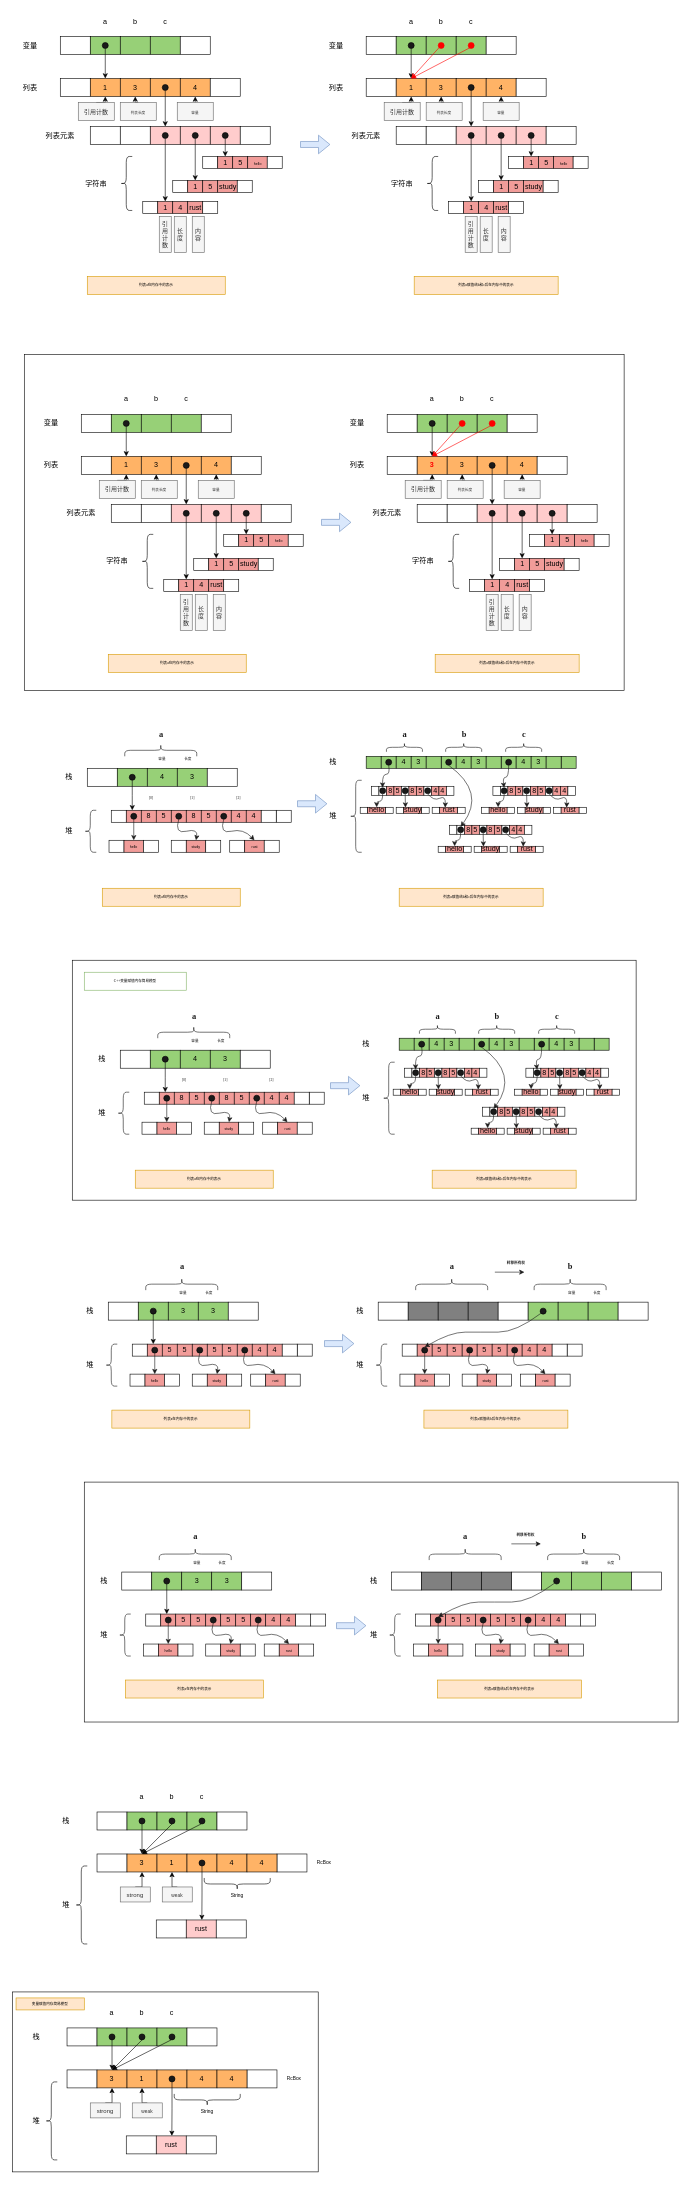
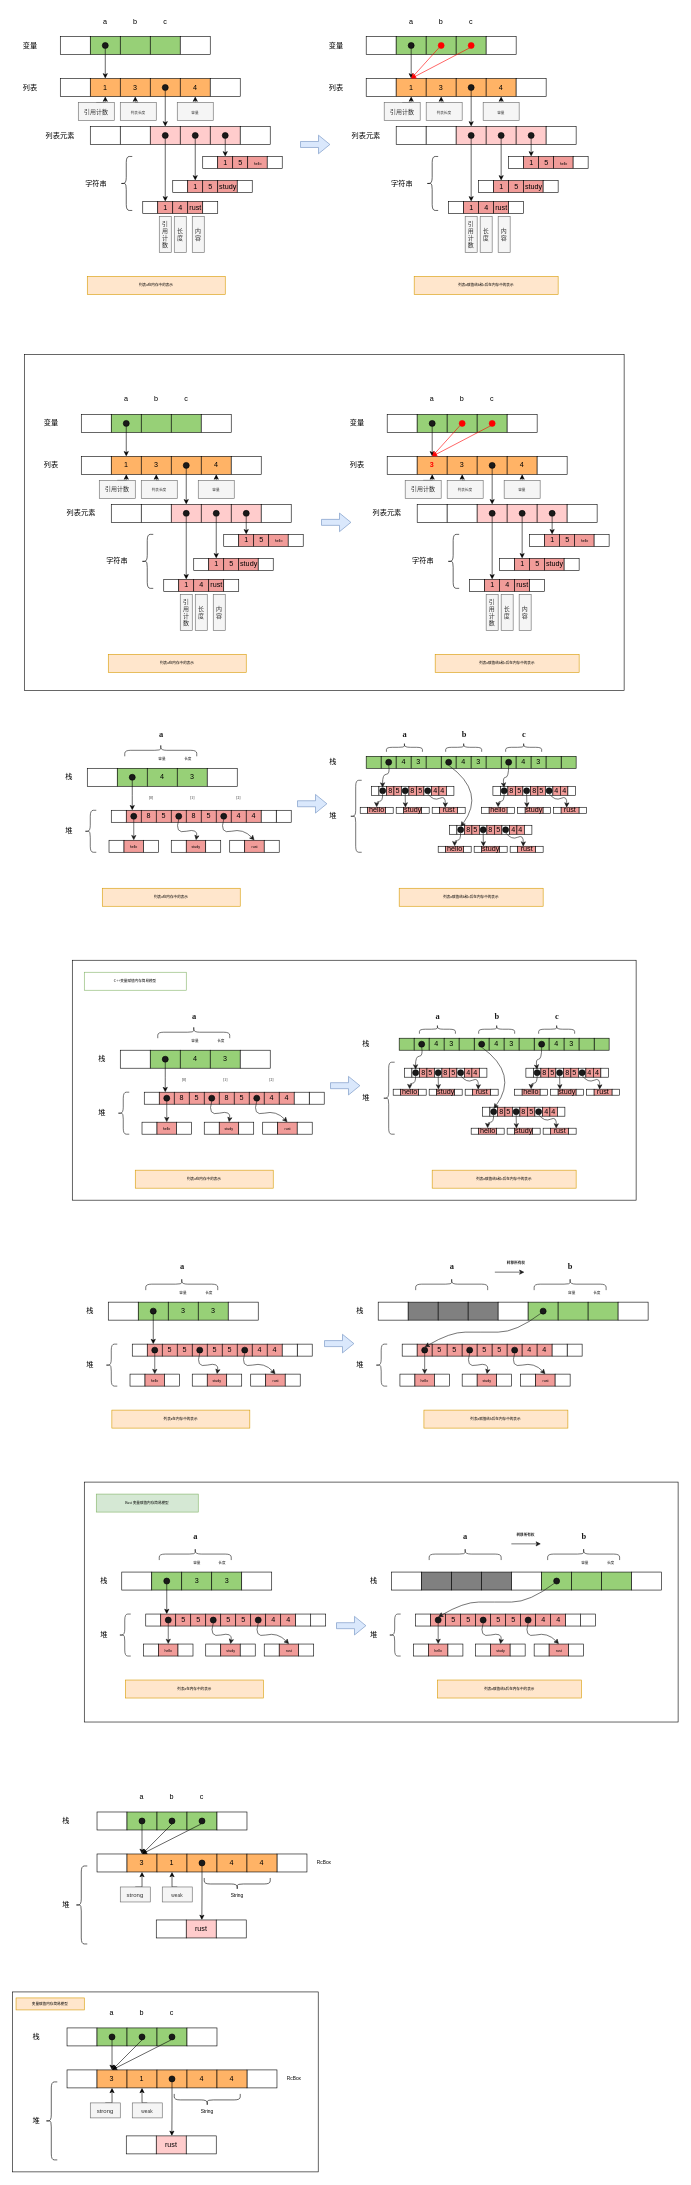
node "Rust 变量赋值内存简易模型": added
